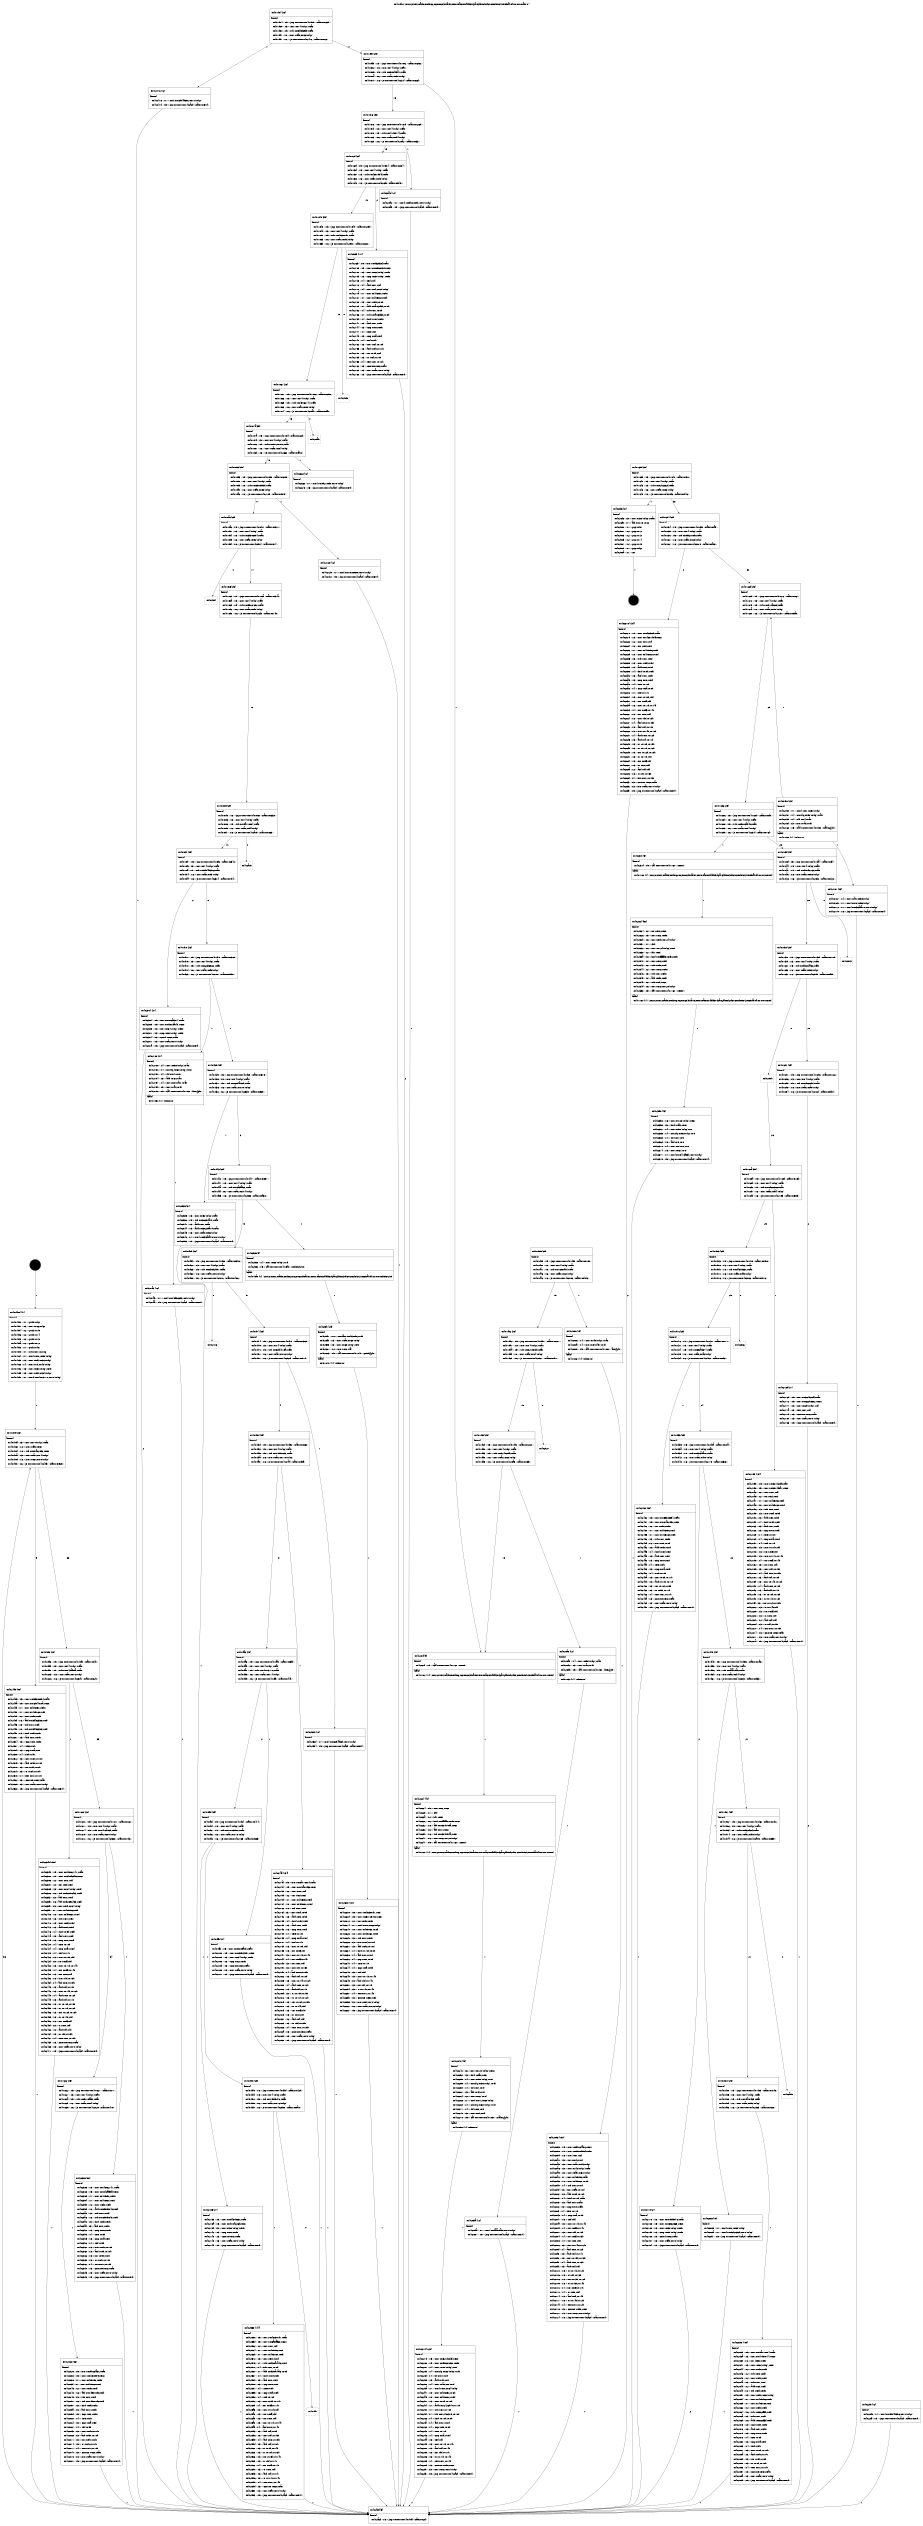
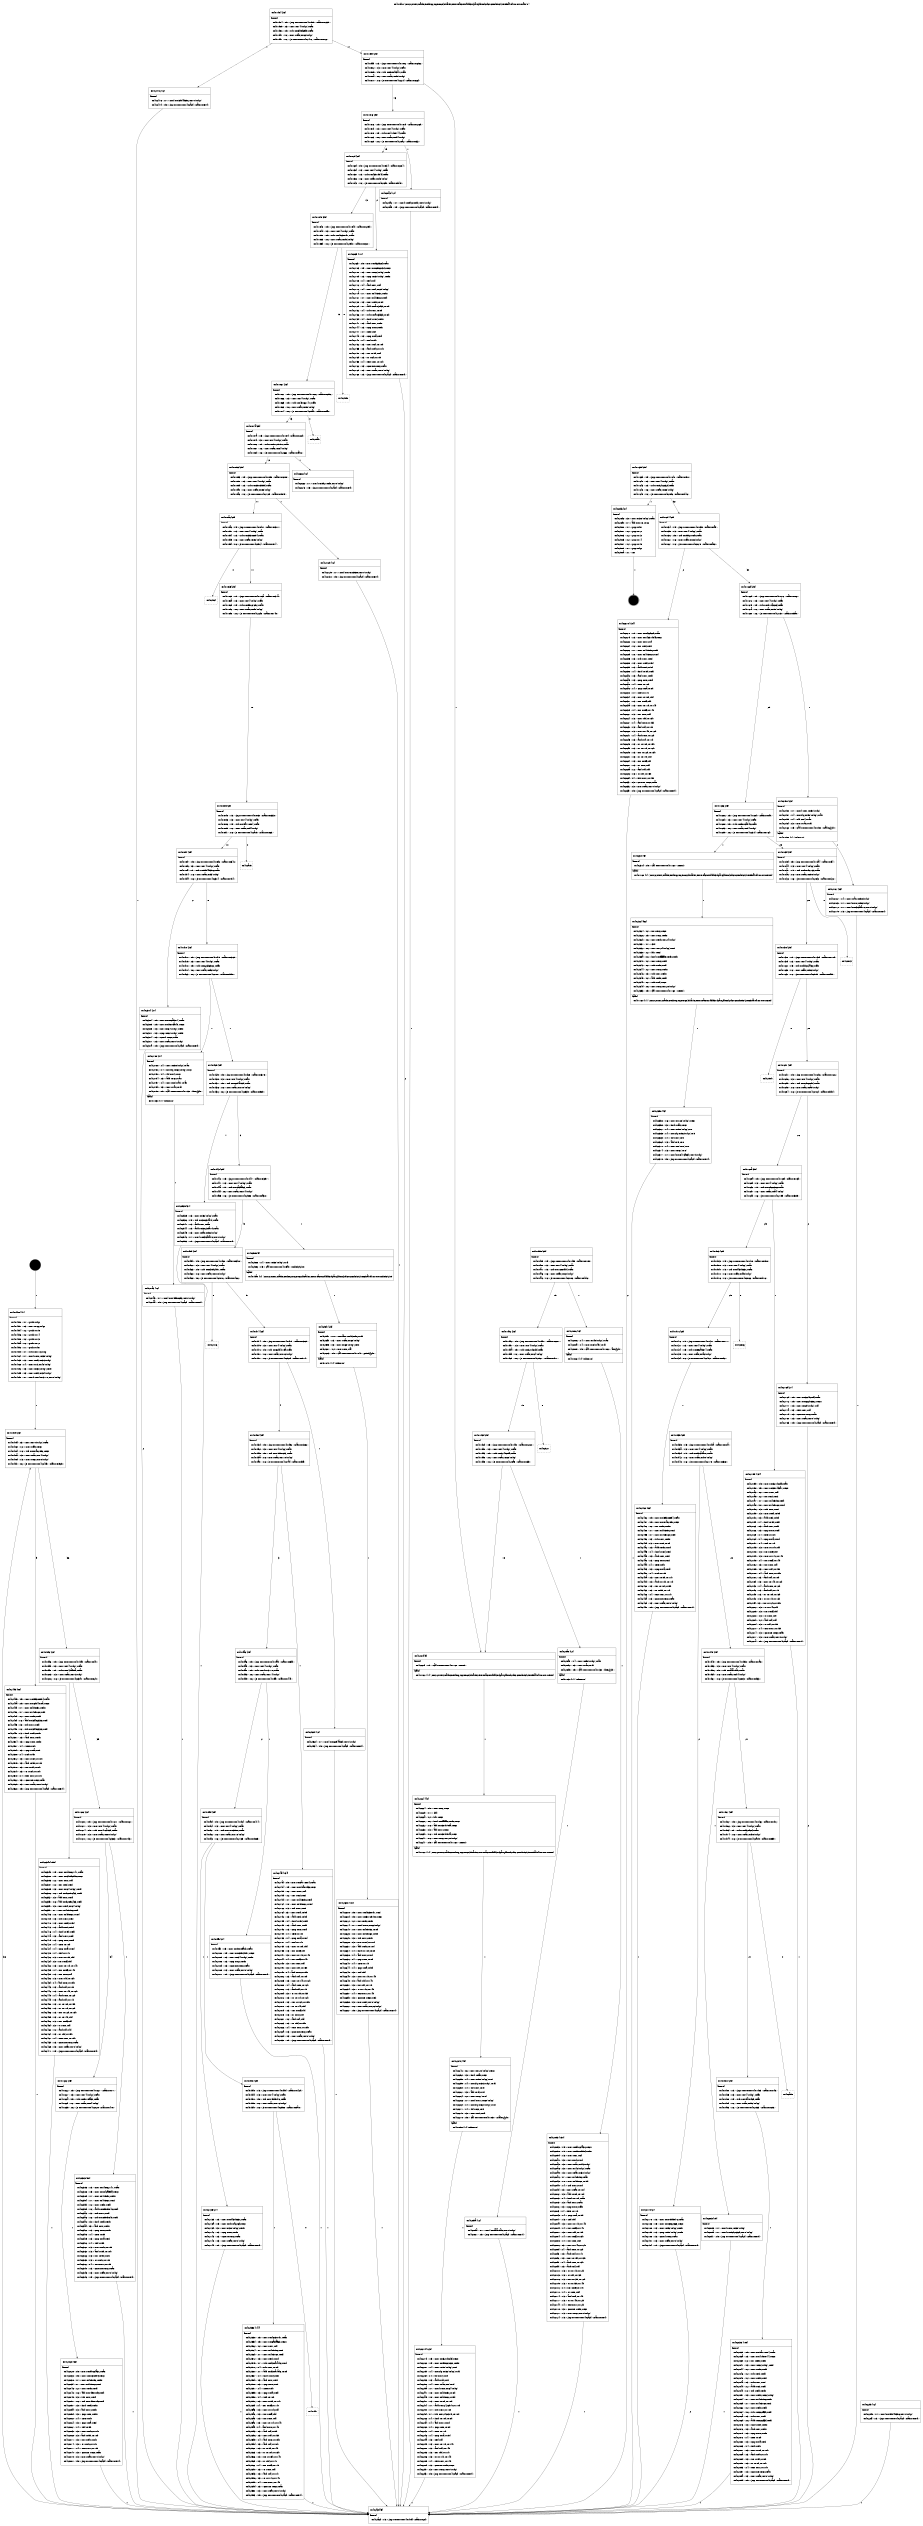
edge "0x402150 [23]" -> "0x401c6d [25]": reversed
edge "0x40290b" -> "0x401cea [25]": now "0x401cd1 [25]" -> "0x401cea [25]"
edge "0x401d1c [25]" -> "0x401d35 [25]": removed, label "24"
